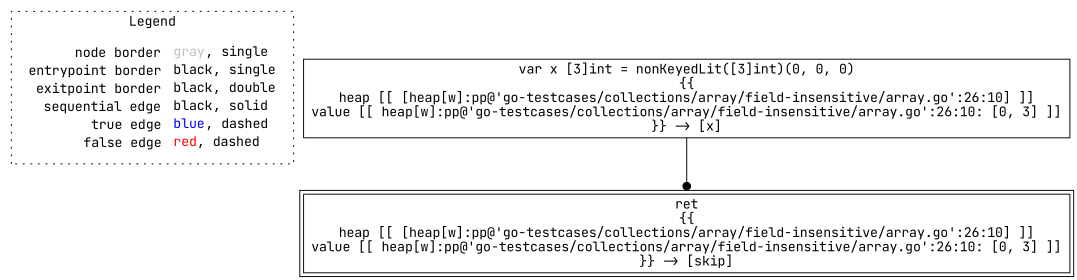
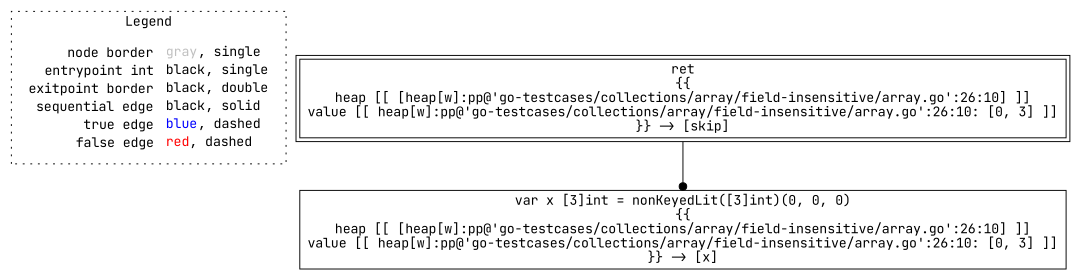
node "node border": text "entrypoint border" -> "entrypoint int"
edge "var x [3]int = nonKeyedLit([3]int)(0, 0, 0)" -> "ret": reversed
